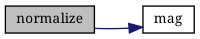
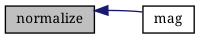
edge "normalize" -> "mag": reversed
